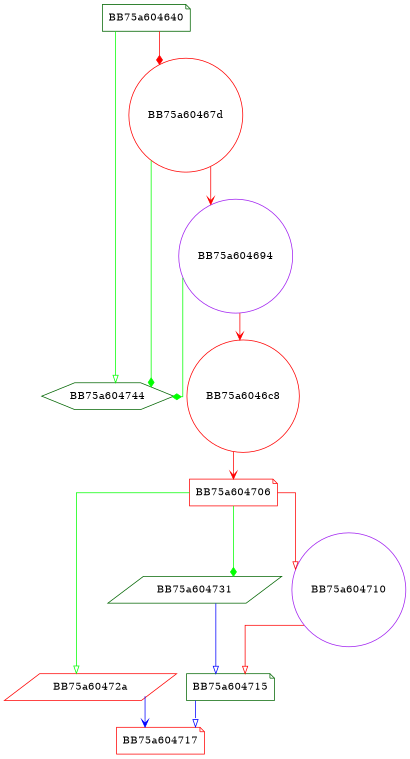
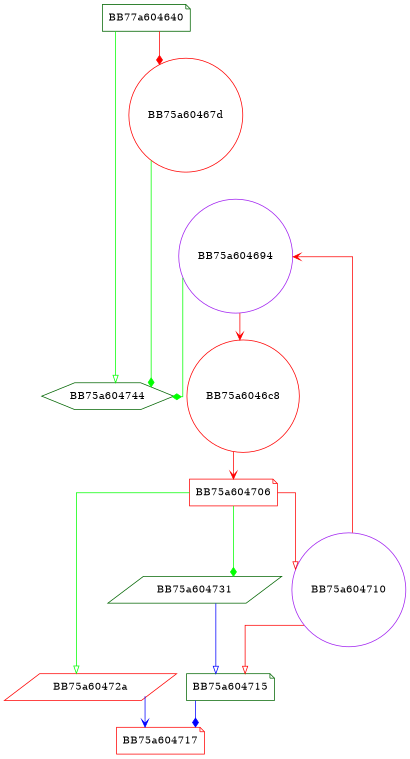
node "BB75a604640": label "BB75a604640" -> "BB77a604640"
edge "BB75a60467d" -> "BB75a604694": now "BB75a604710" -> "BB75a604694"
edge "BB75a604715" -> "BB75a604717": arrowhead onormal -> diamond
